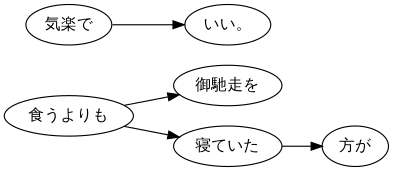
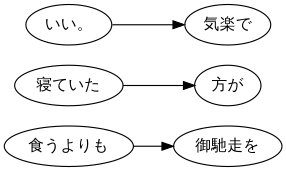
edge "気楽で" -> "いい。": reversed
edge "食うよりも" -> "寝ていた": removed
